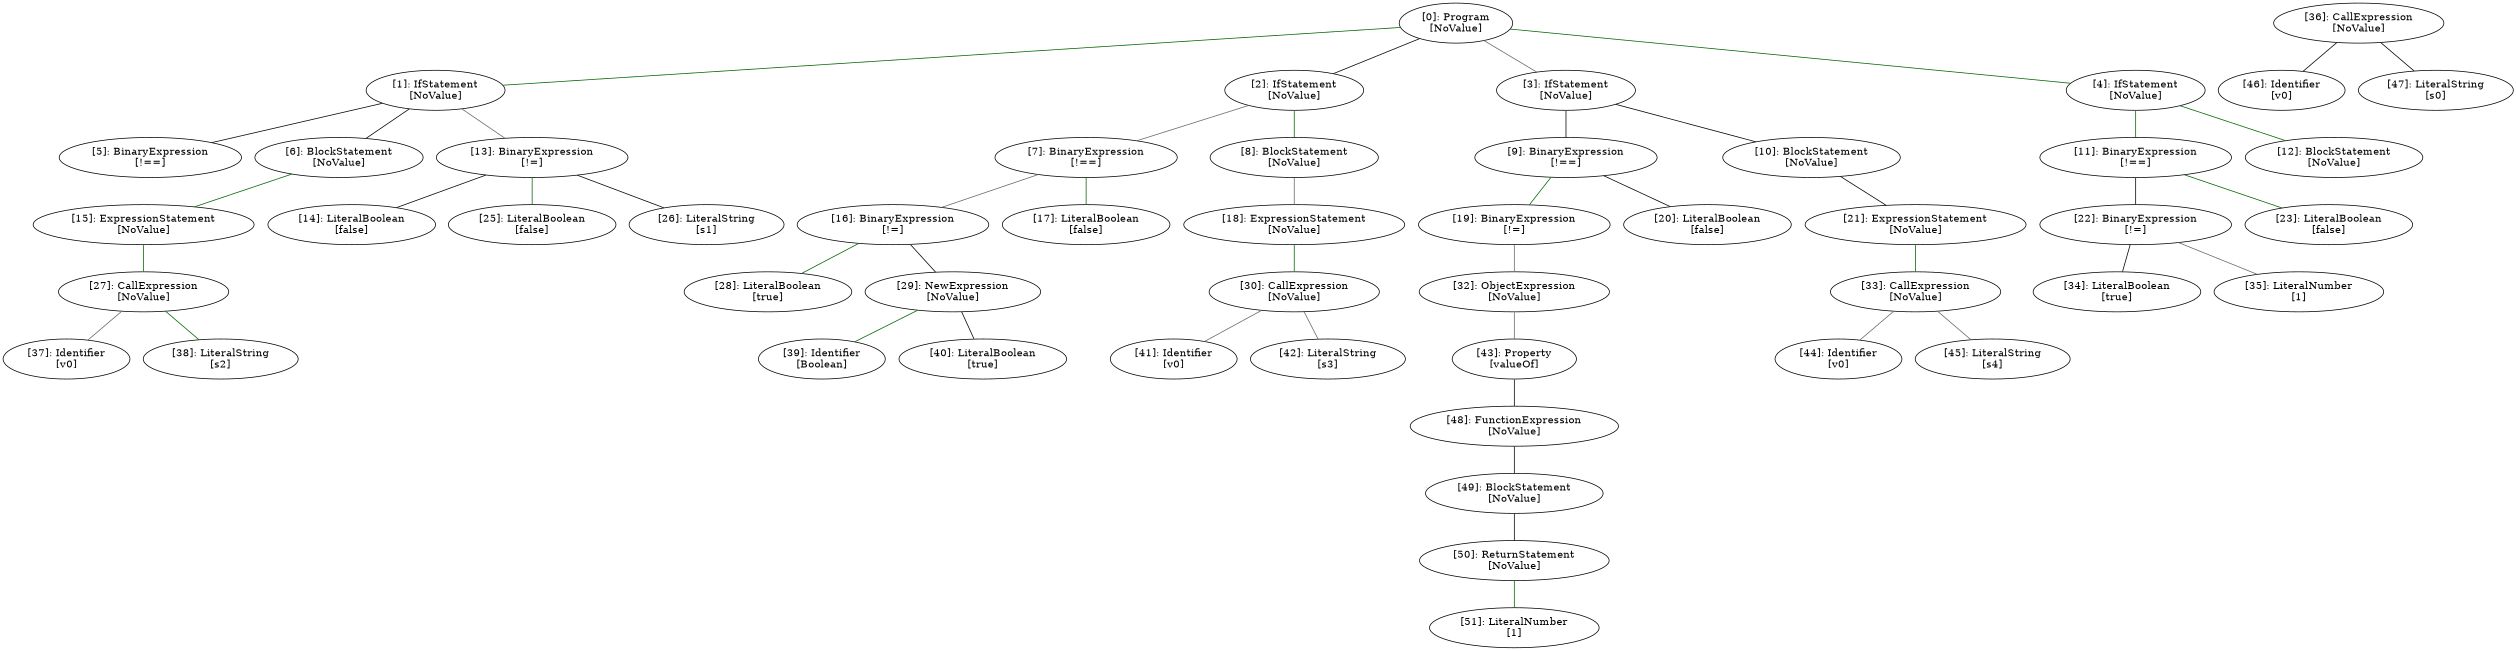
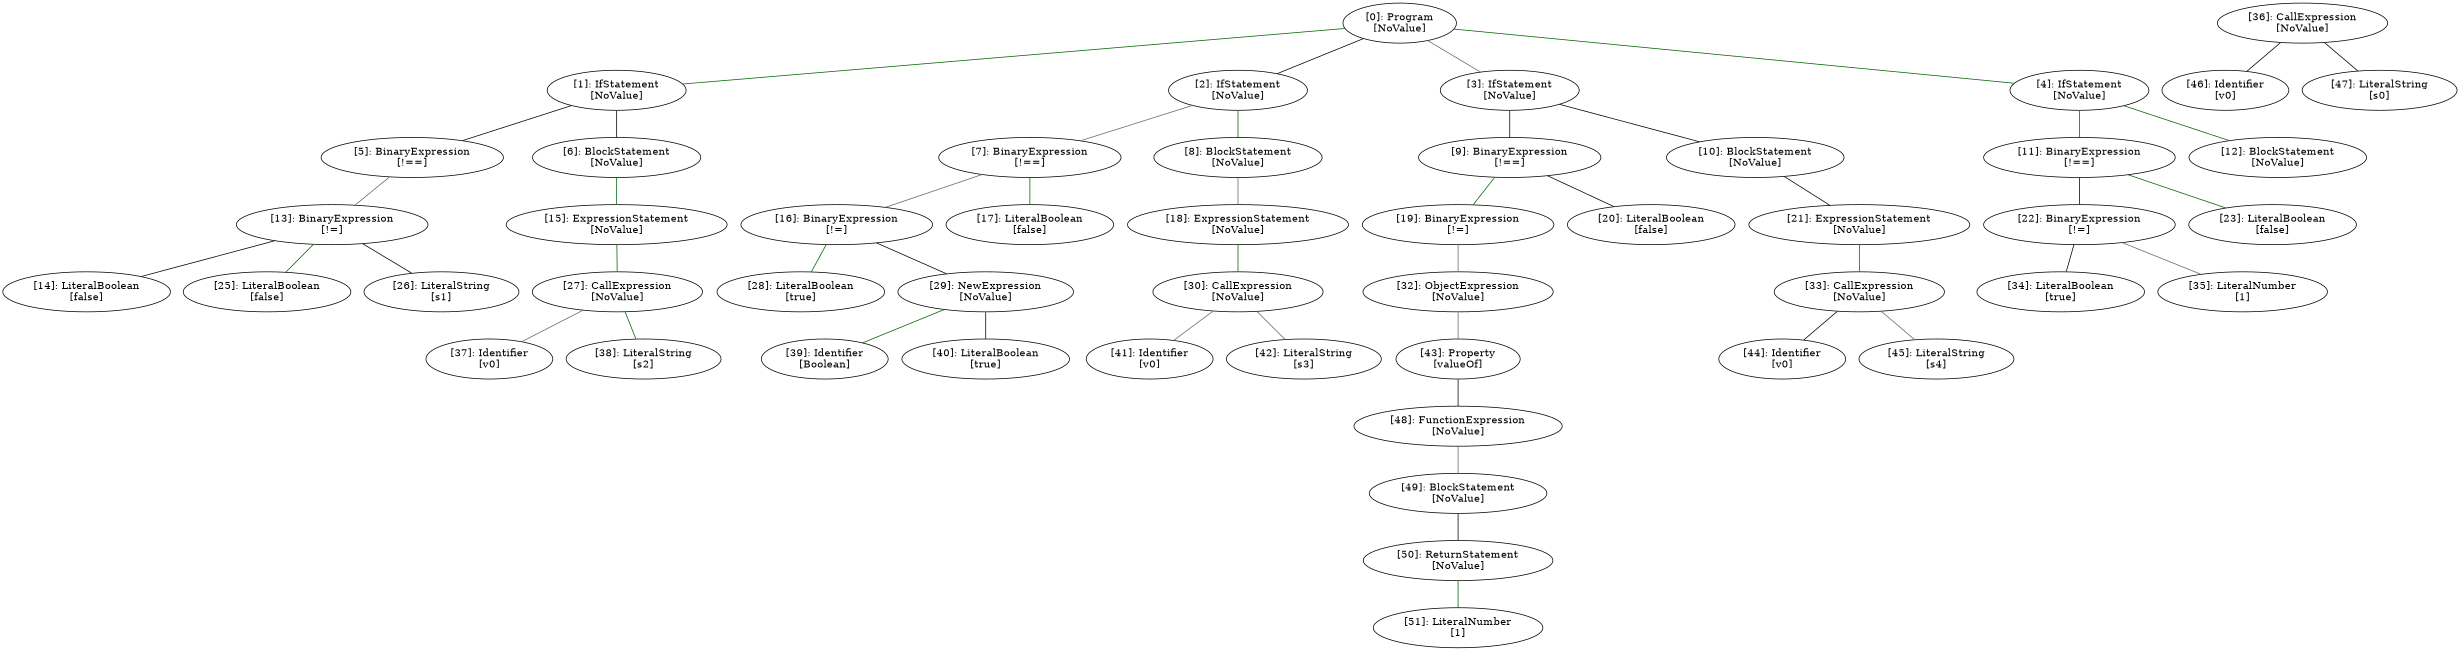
edge "[1]: IfStatement [NoValue]" -- "[13]: BinaryExpression [!=]": now "[5]: BinaryExpression [!==]" -- "[13]: BinaryExpression [!=]"
edge "[33]: CallExpression [NoValue]" -- "[44]: Identifier [v0]": color gray40 -> black
edge "[48]: FunctionExpression [NoValue]" -- "[49]: BlockStatement [NoValue]": color black -> gray40
